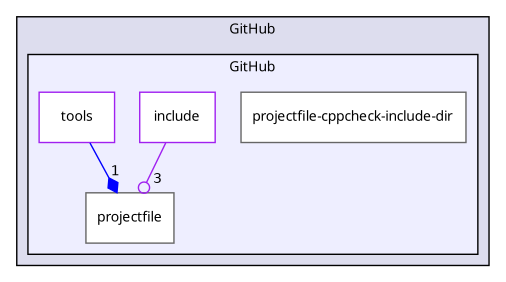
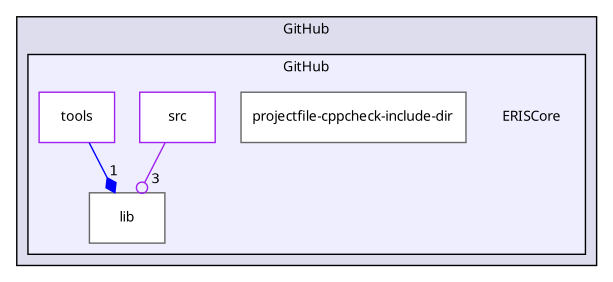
node "include": label "include" -> "src"
node "ERISCore": added
node "projectfile": label "projectfile" -> "lib"
